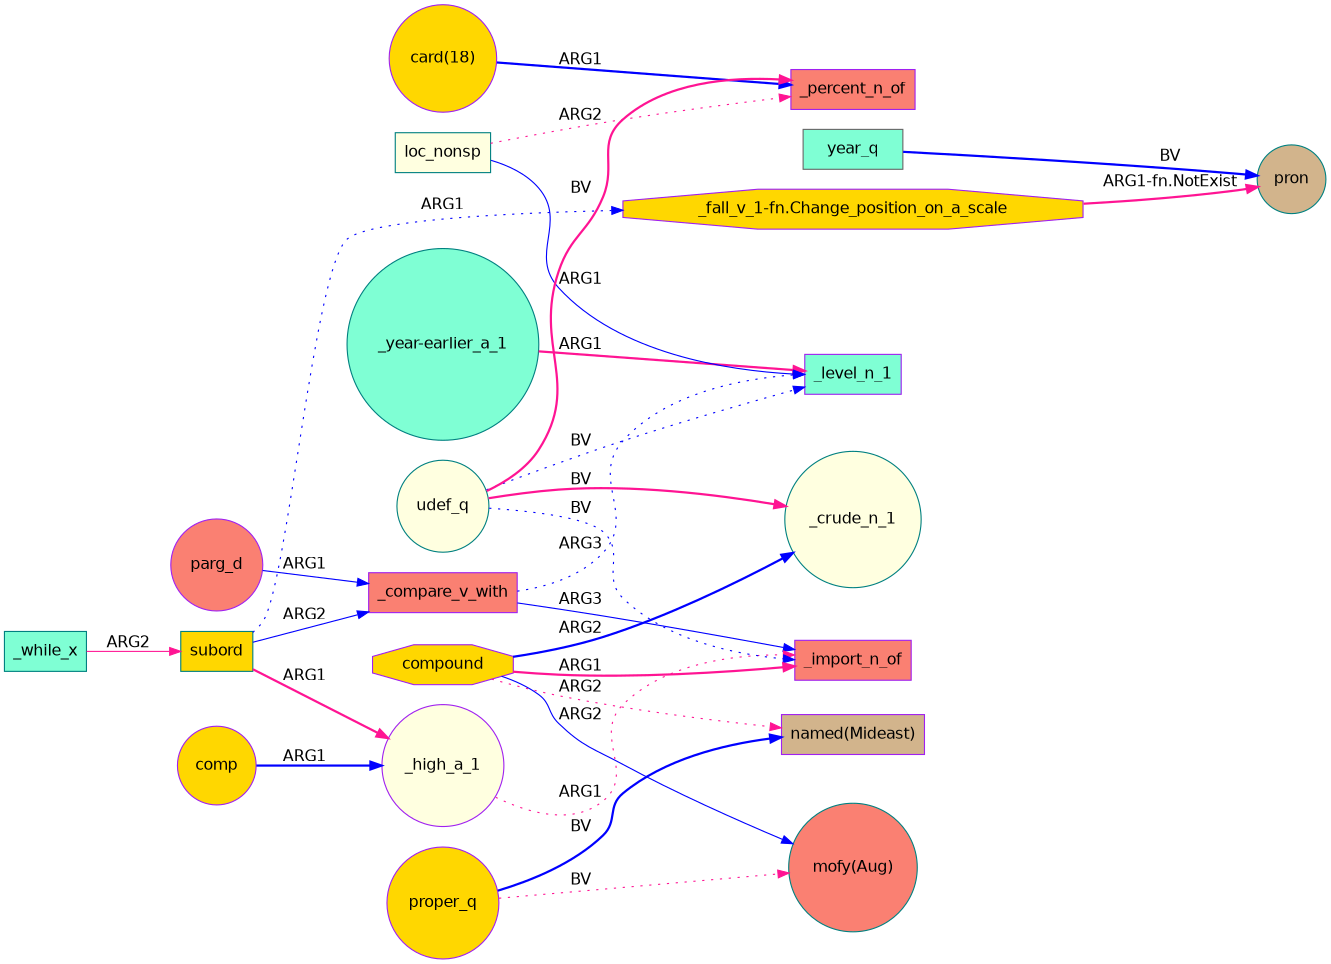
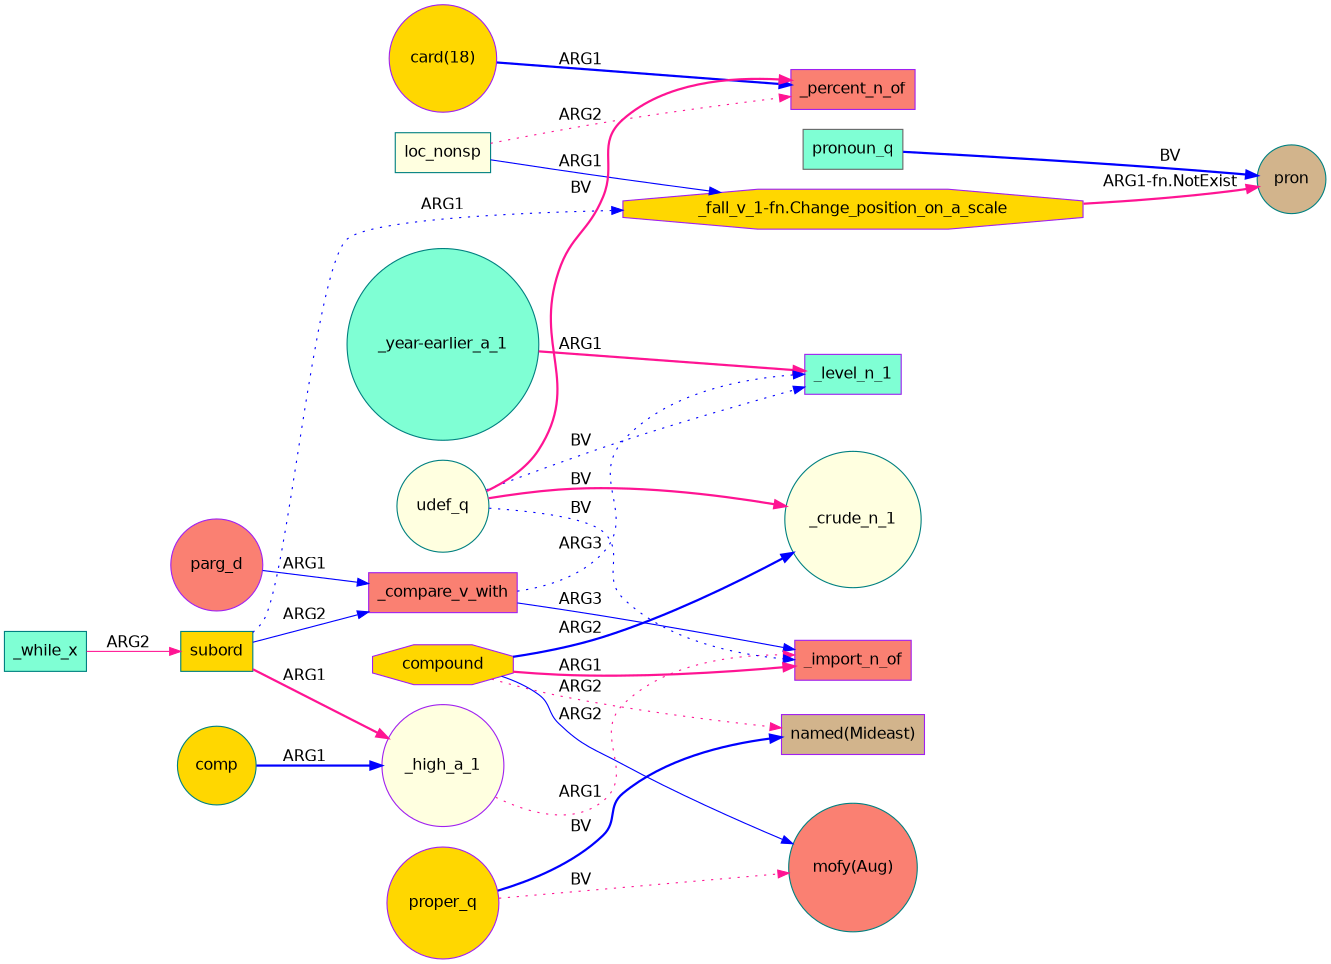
node "year_q": label "year_q" -> "pronoun_q"
edge "loc_nonsp" -> "_level_n_1": now "loc_nonsp" -> "_fall_v_1-fn.Change_position_on_a_scale"
node "comp": color purple -> teal
